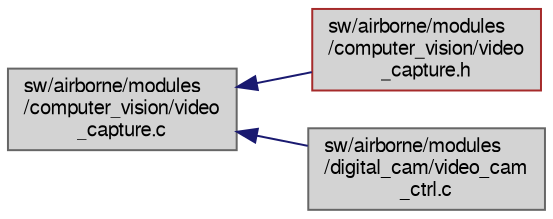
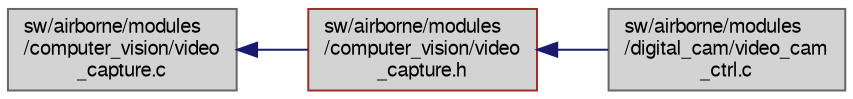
edge "sw/airborne/modules /digital_cam/video_cam _ctrl.c" -> "sw/airborne/modules /computer_vision/video _capture.c": now "sw/airborne/modules /digital_cam/video_cam _ctrl.c" -> "sw/airborne/modules /computer_vision/video _capture.h"
